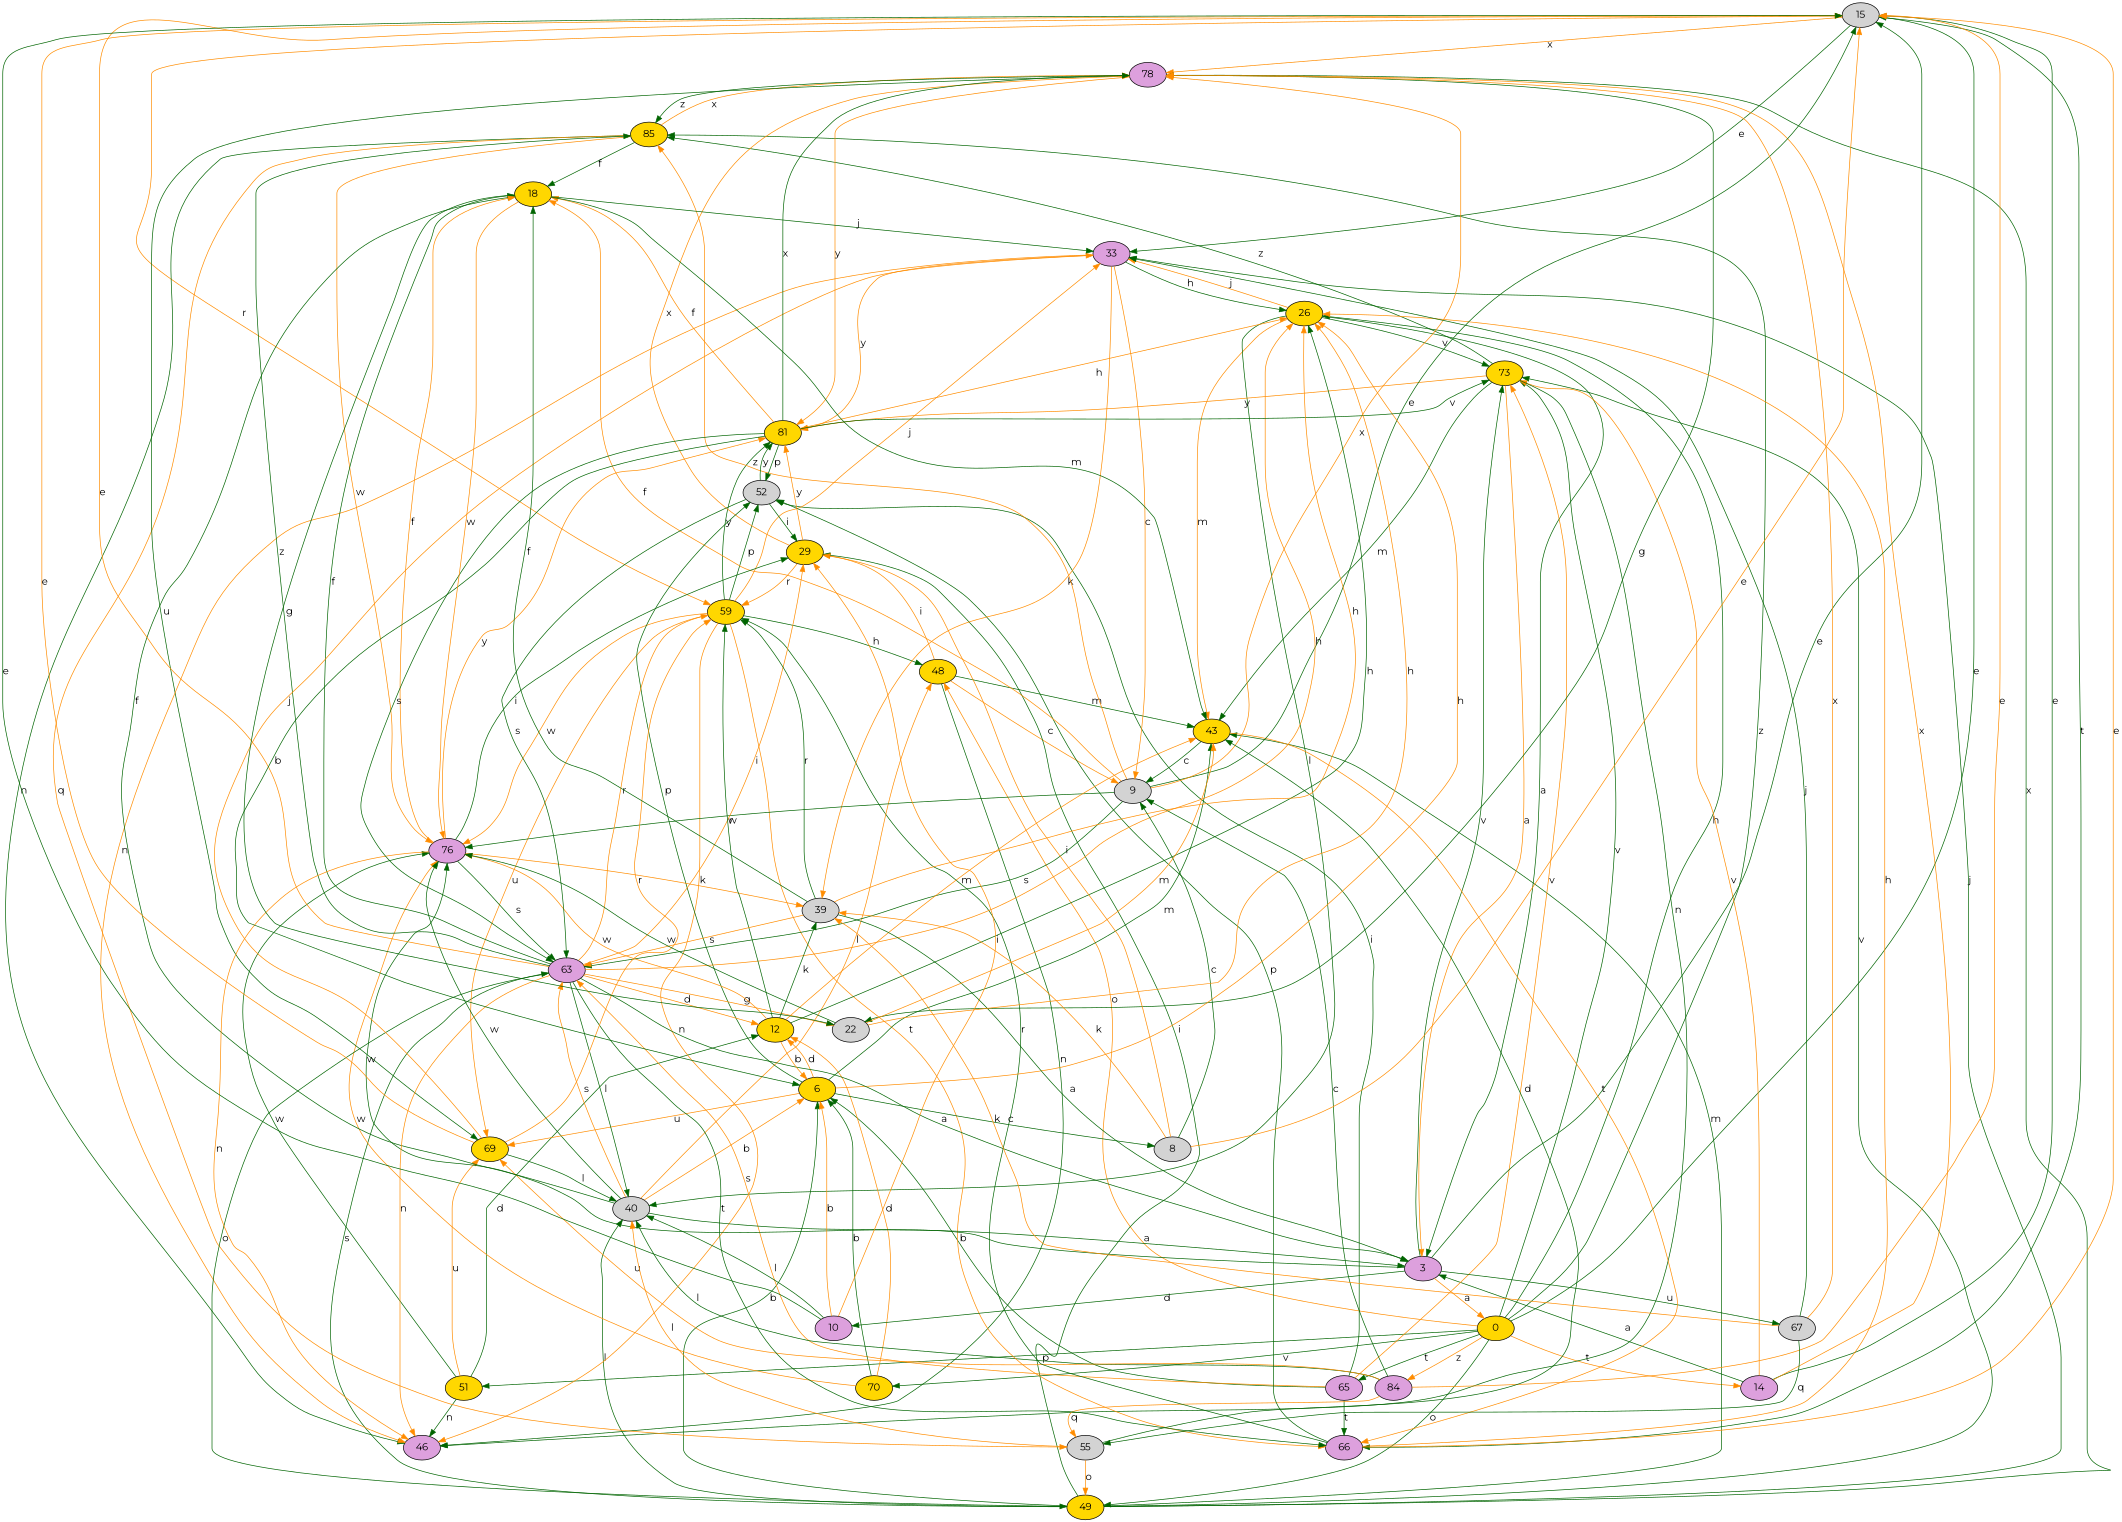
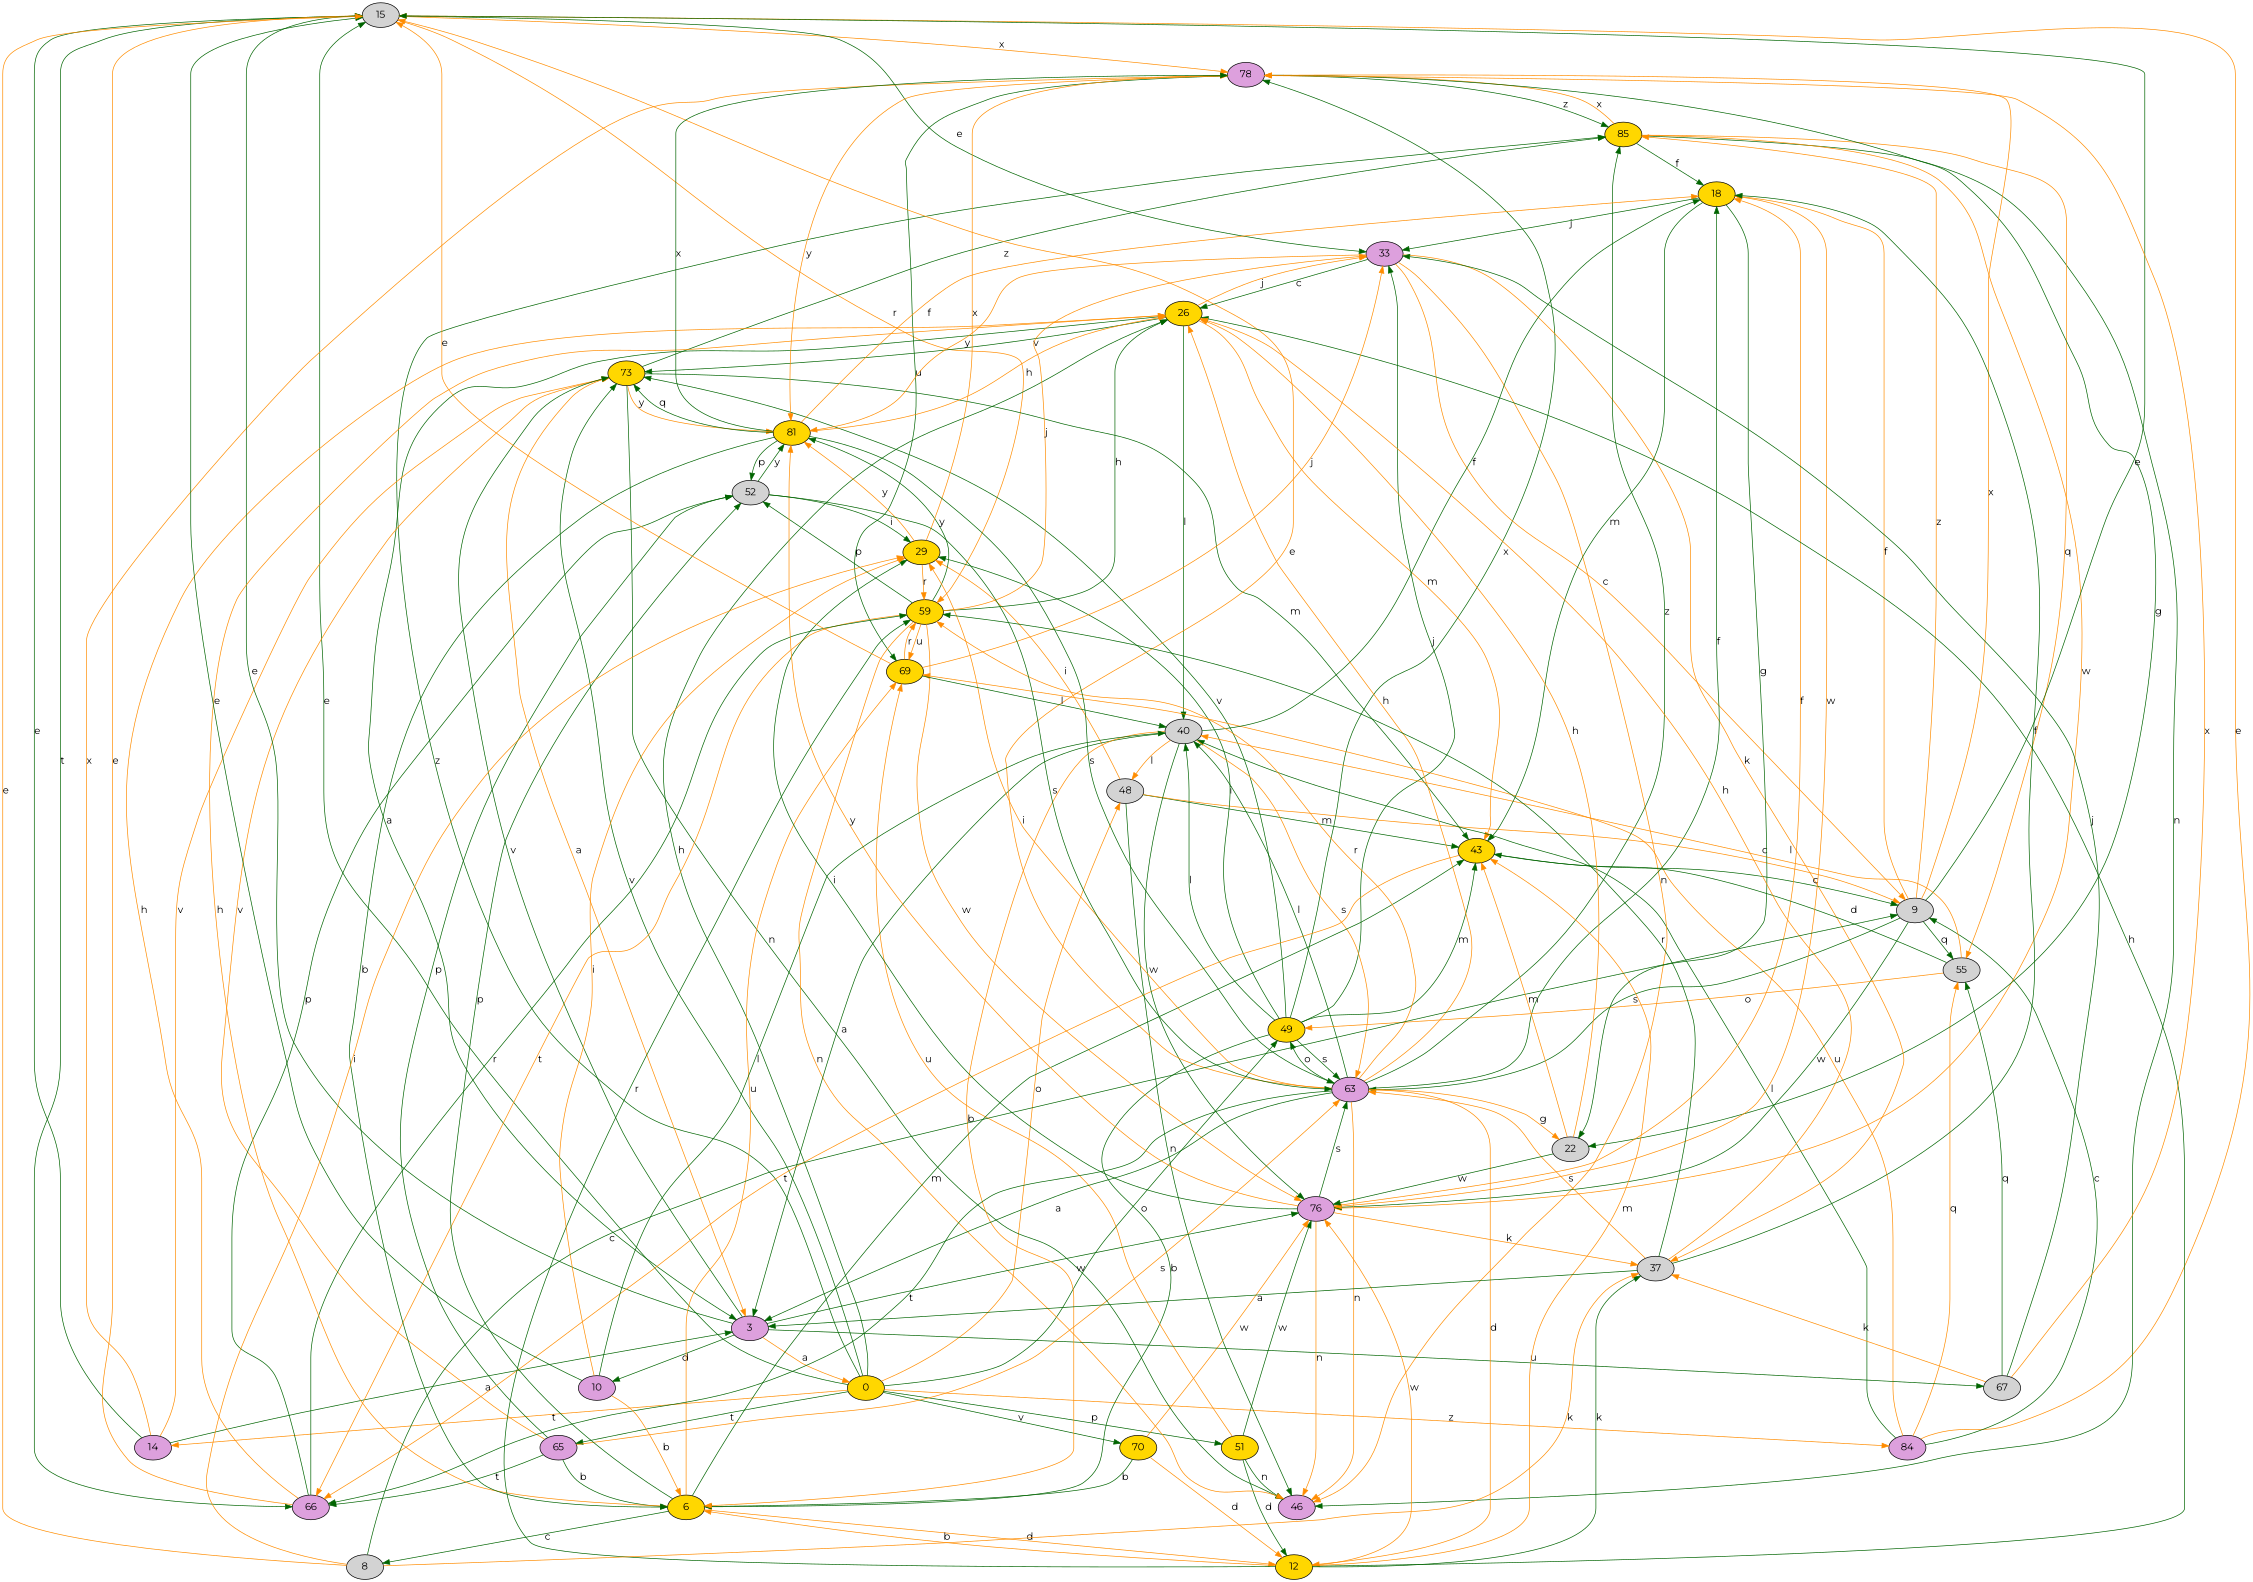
edge "33" -> "26": label "h" -> "c"
edge "81" -> "73": label "v" -> "q"
edge "59" -> "48": now "59" -> "26"
node "48": fillcolor gold -> lightgrey
node "39": label "39" -> "37"
edge "9" -> "55": added, label "q"
edge "65" -> "52": label "i" -> "p"
